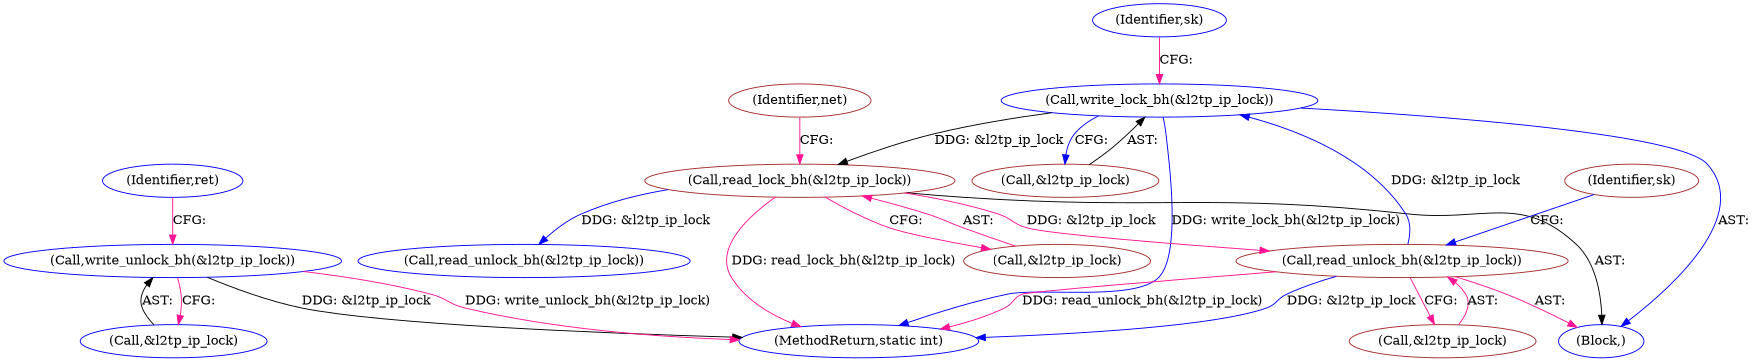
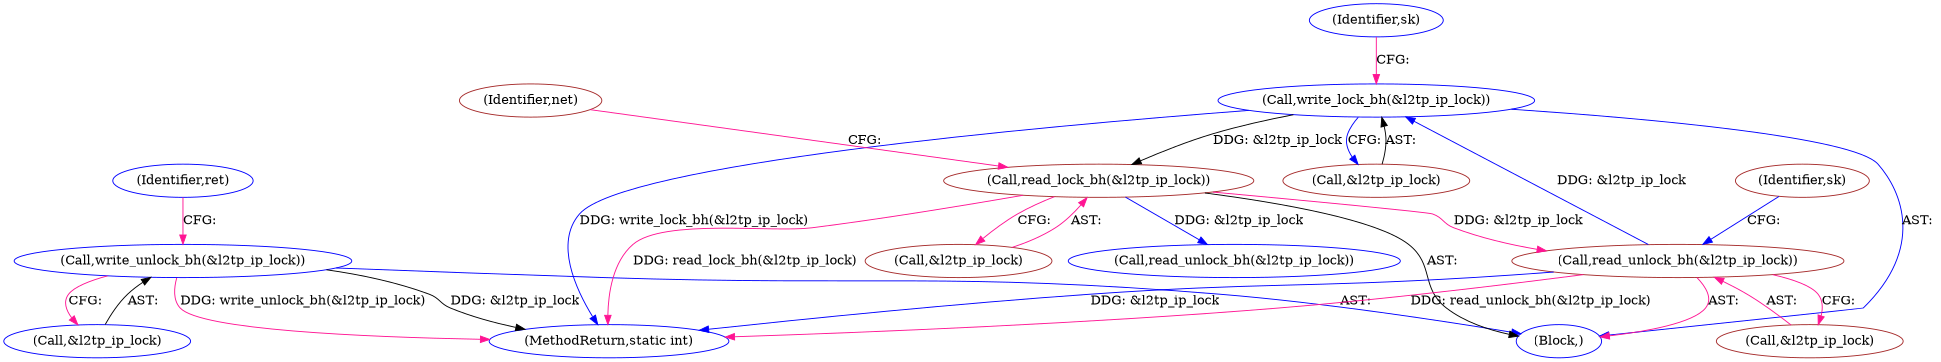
edge "(Call,write_unlock_bh(&l2tp_ip_lock))" -> "(Block,)": added, label "AST:"
